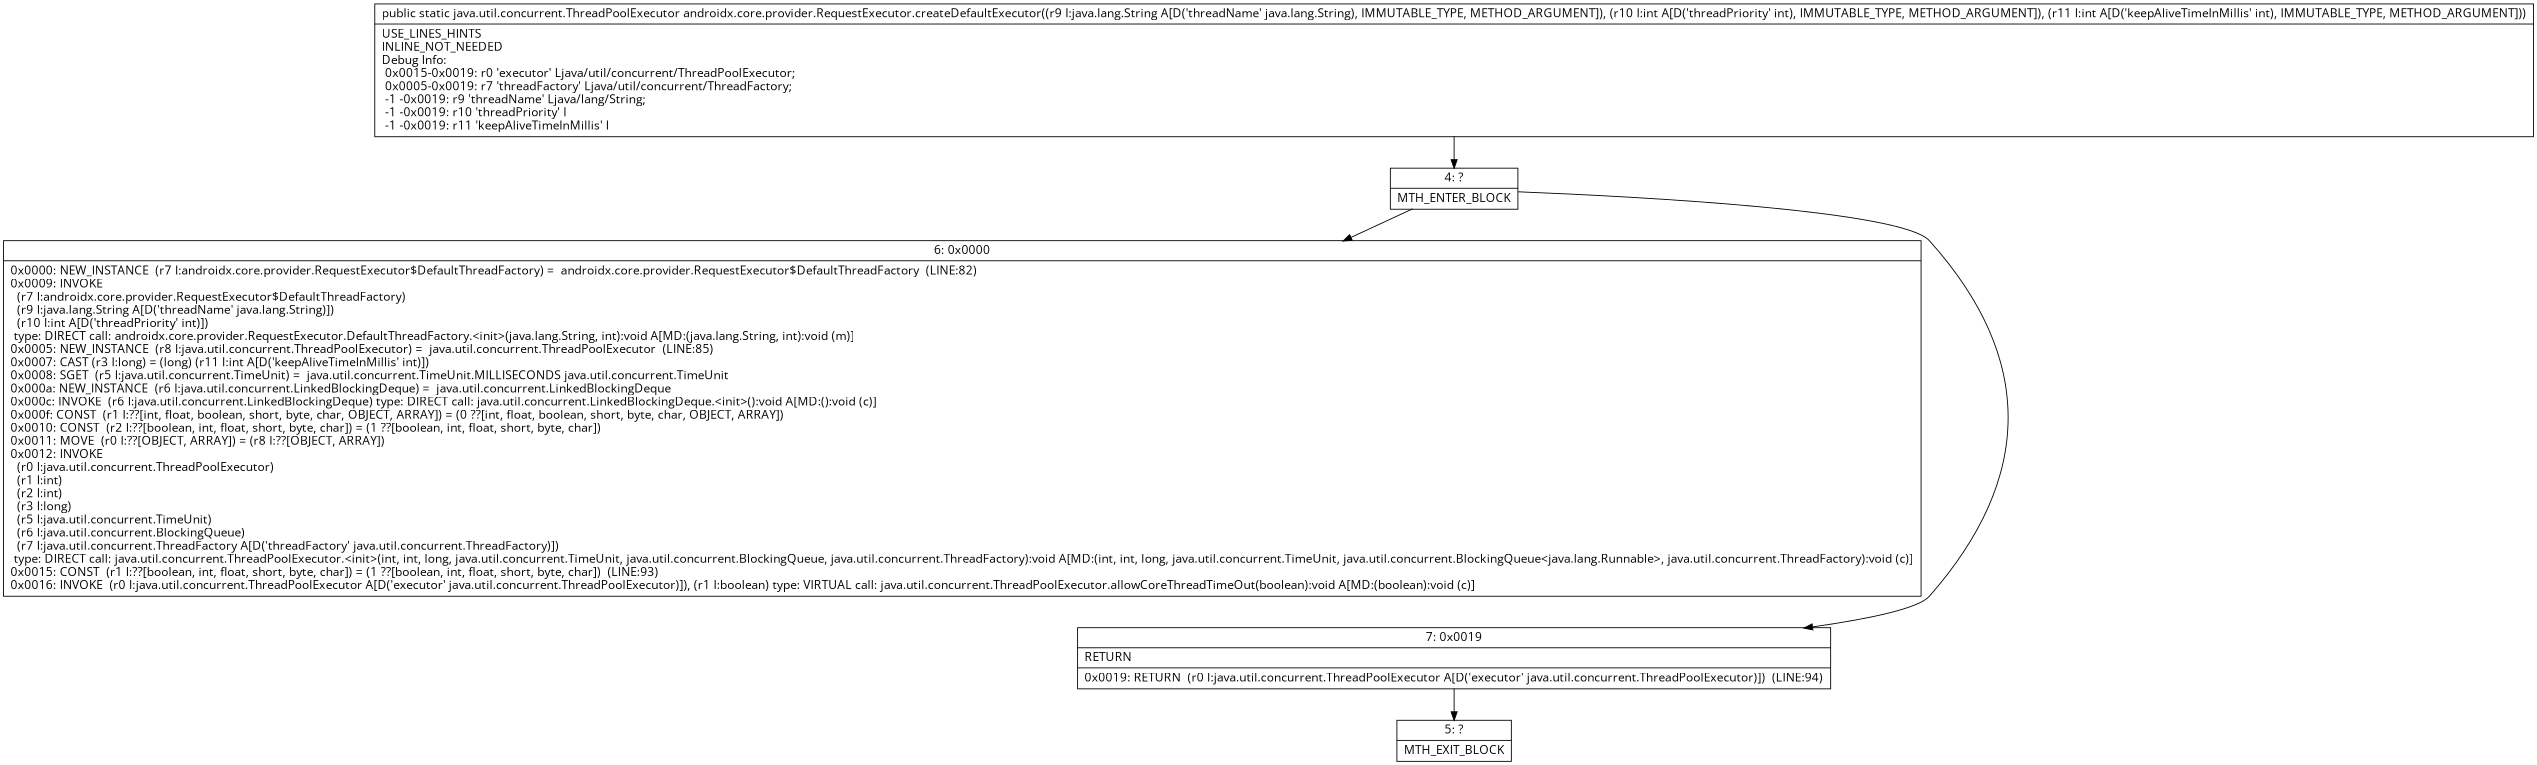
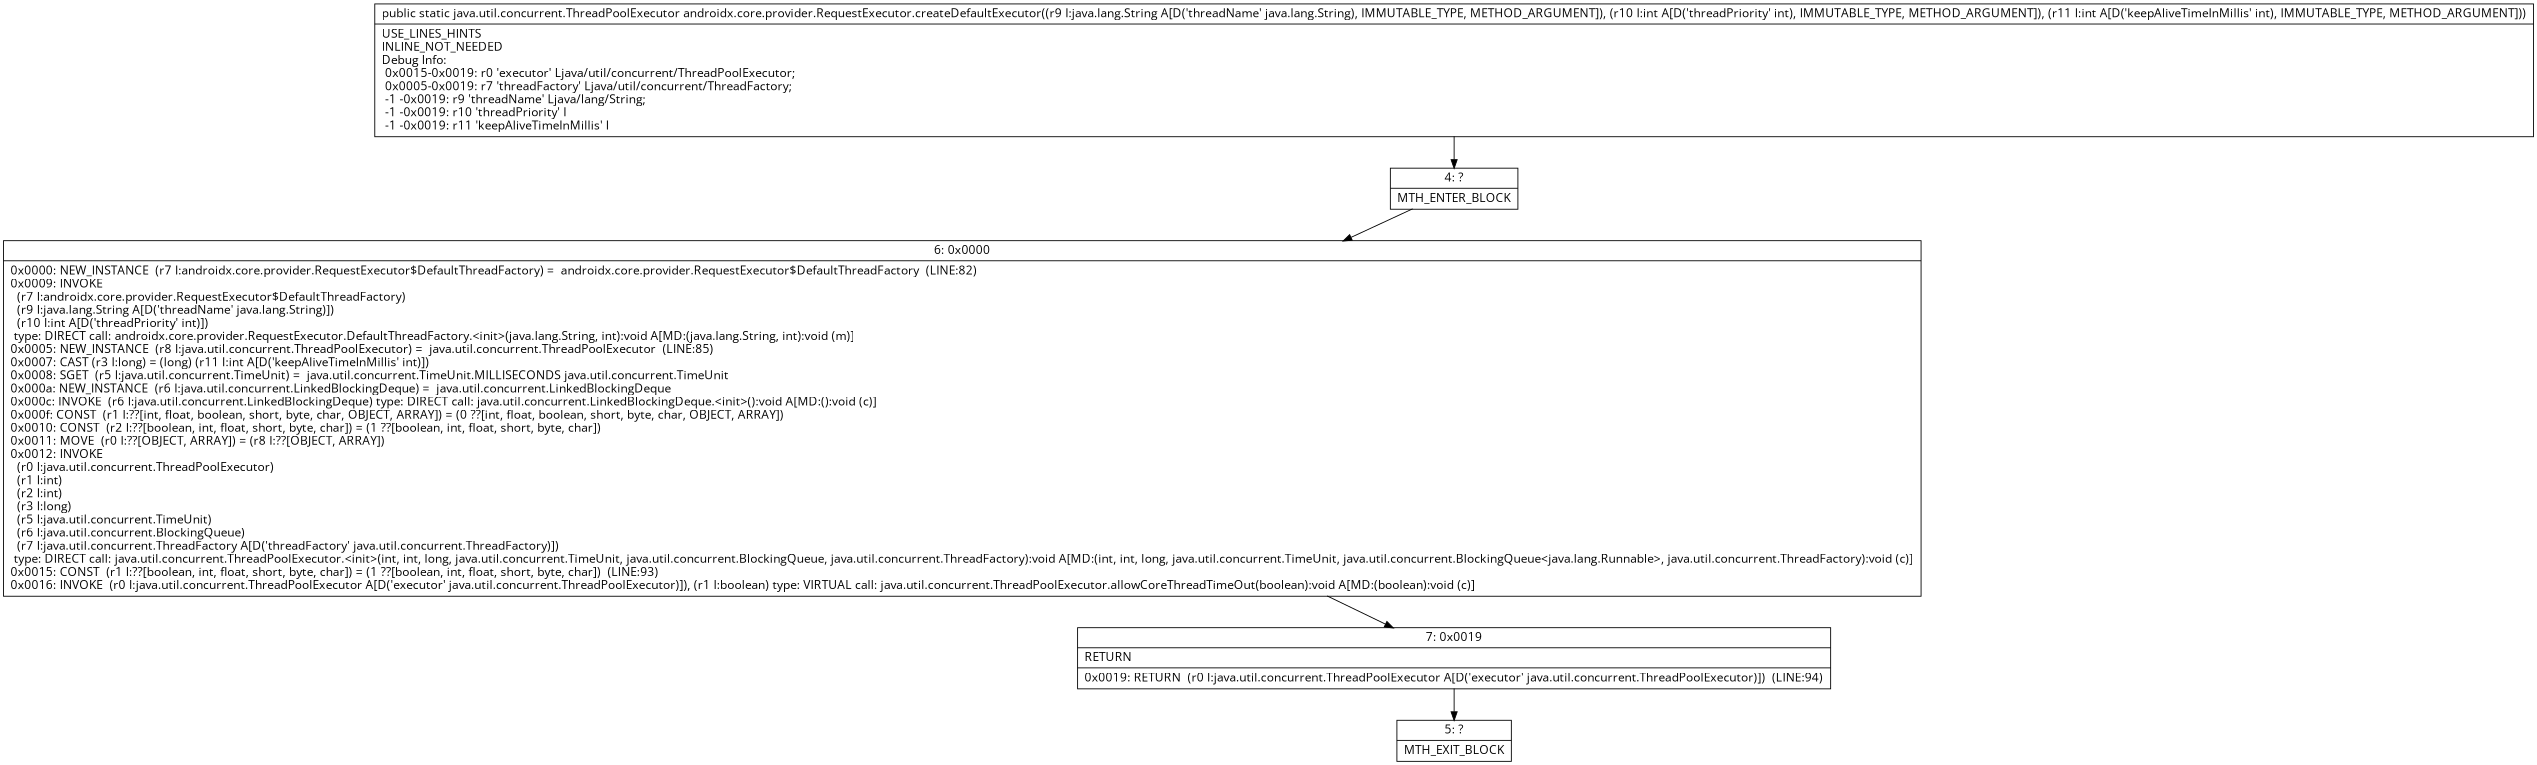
edge "4: ?" -> "7: 0x0019": now "6: 0x0000" -> "7: 0x0019"
